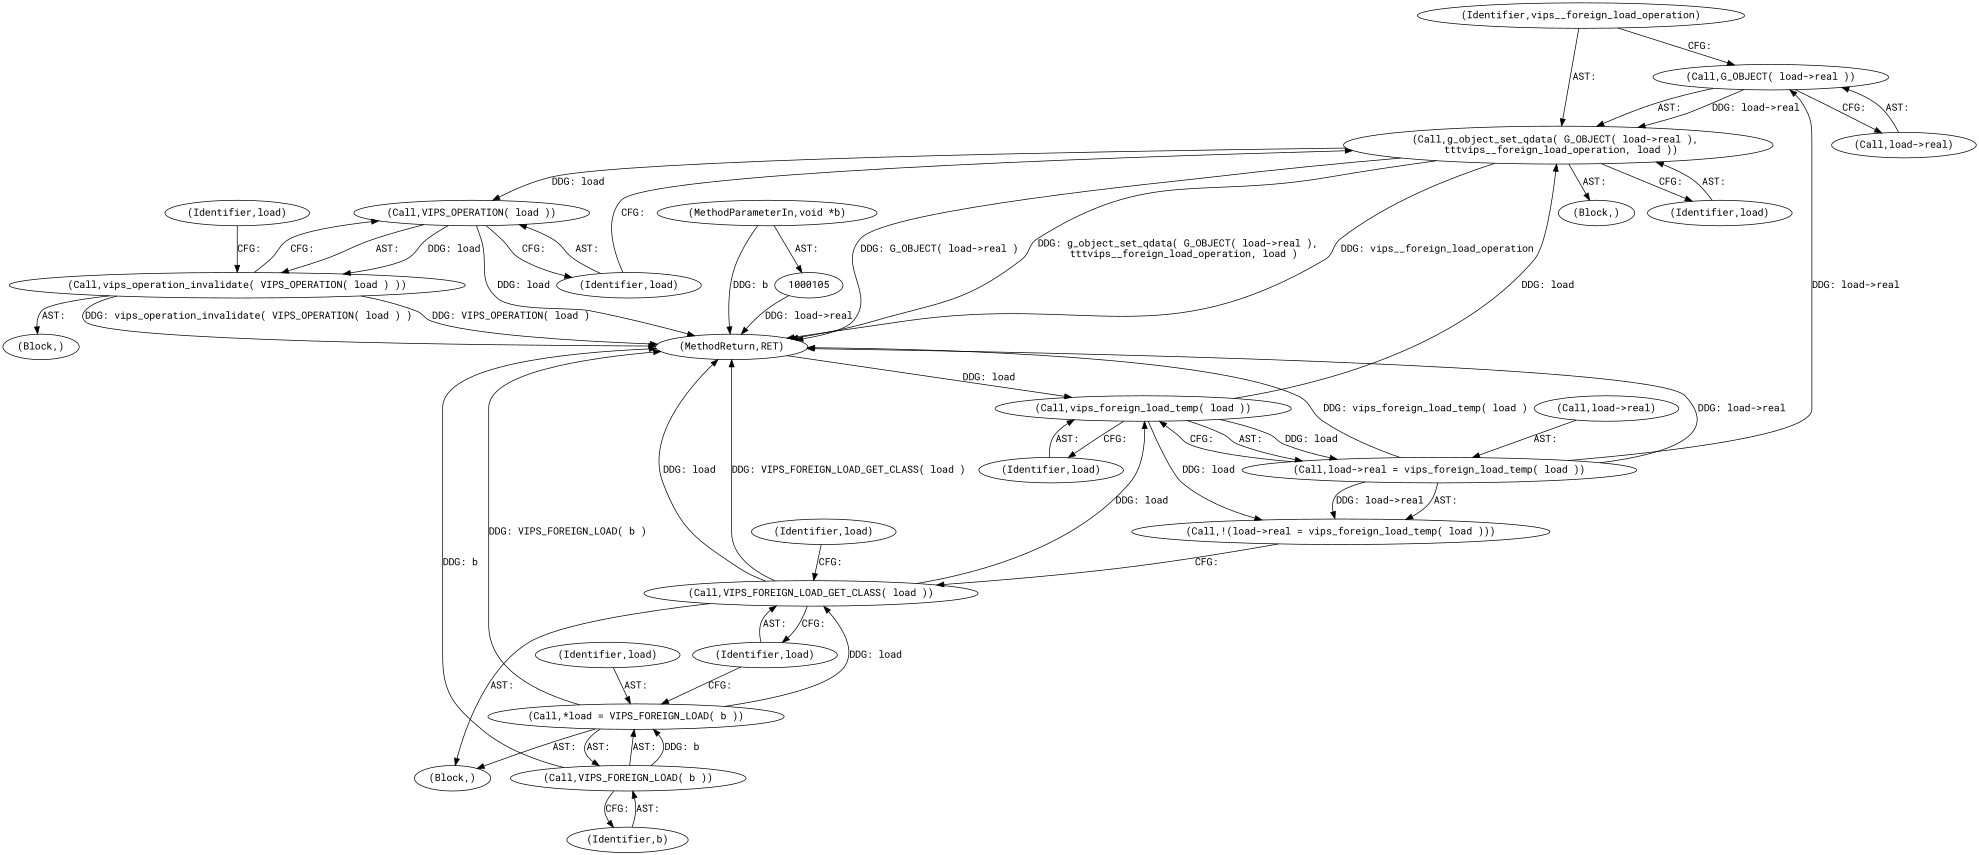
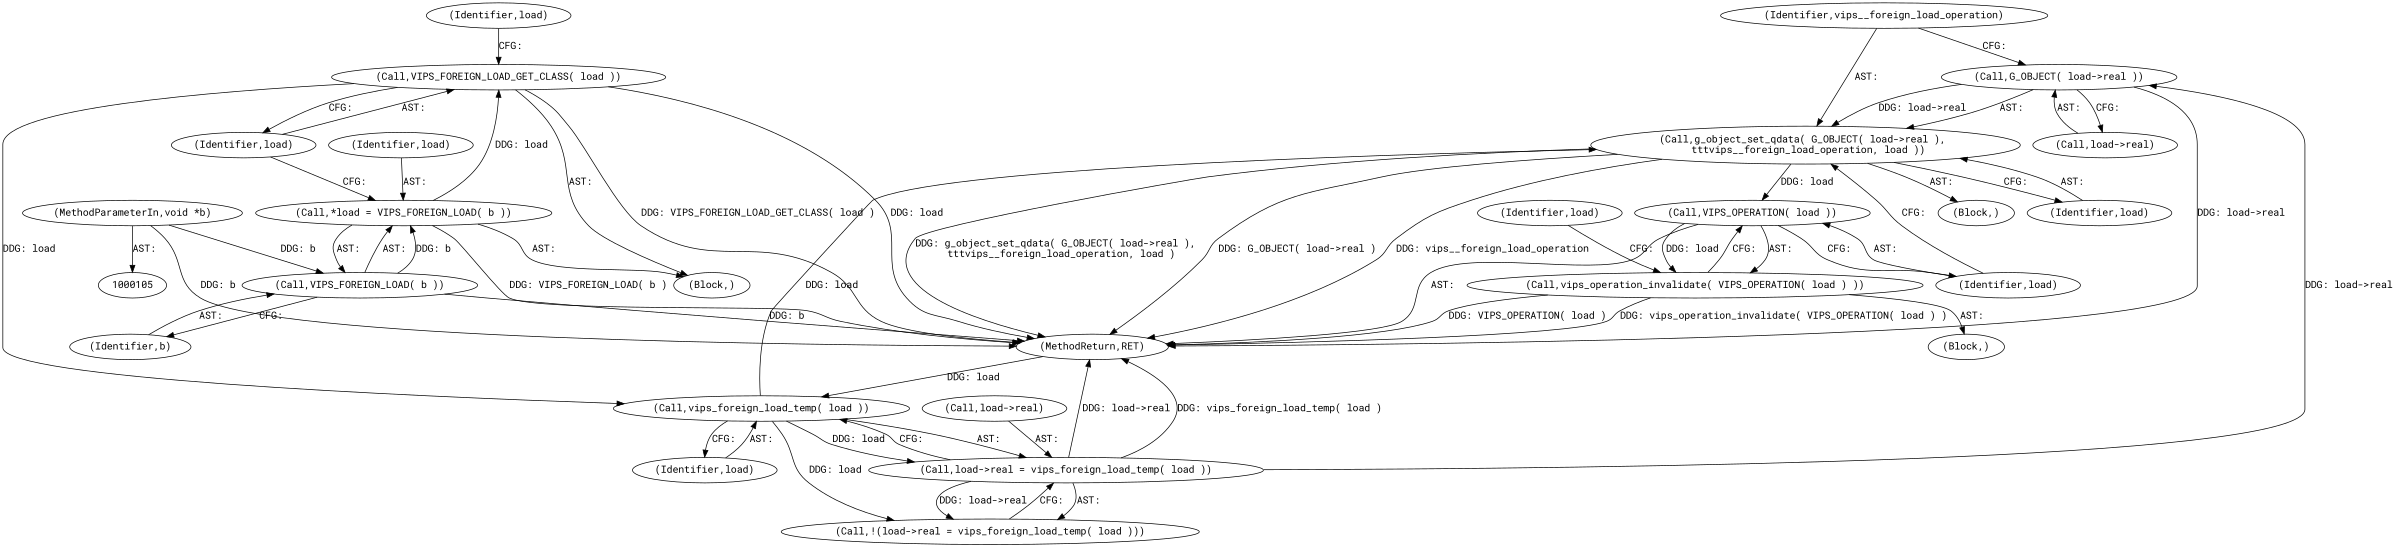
edge "(MethodParameterIn,void *b)" -> "(Call,VIPS_FOREIGN_LOAD( b ))": added, label "DDG: b"
edge "(Call,VIPS_OPERATION( load ))" -> "(MethodReturn,RET)": label "DDG: load" -> "AST: "
edge "1000105" -> "(MethodReturn,RET)": now "(Call,G_OBJECT( load->real ))" -> "(MethodReturn,RET)"
edge "(Call,!(load->real = vips_foreign_load_temp( load )))" -> "(Call,VIPS_FOREIGN_LOAD_GET_CLASS( load ))": now "(Call,!(load->real = vips_foreign_load_temp( load )))" -> "(Call,load->real = vips_foreign_load_temp( load ))"
